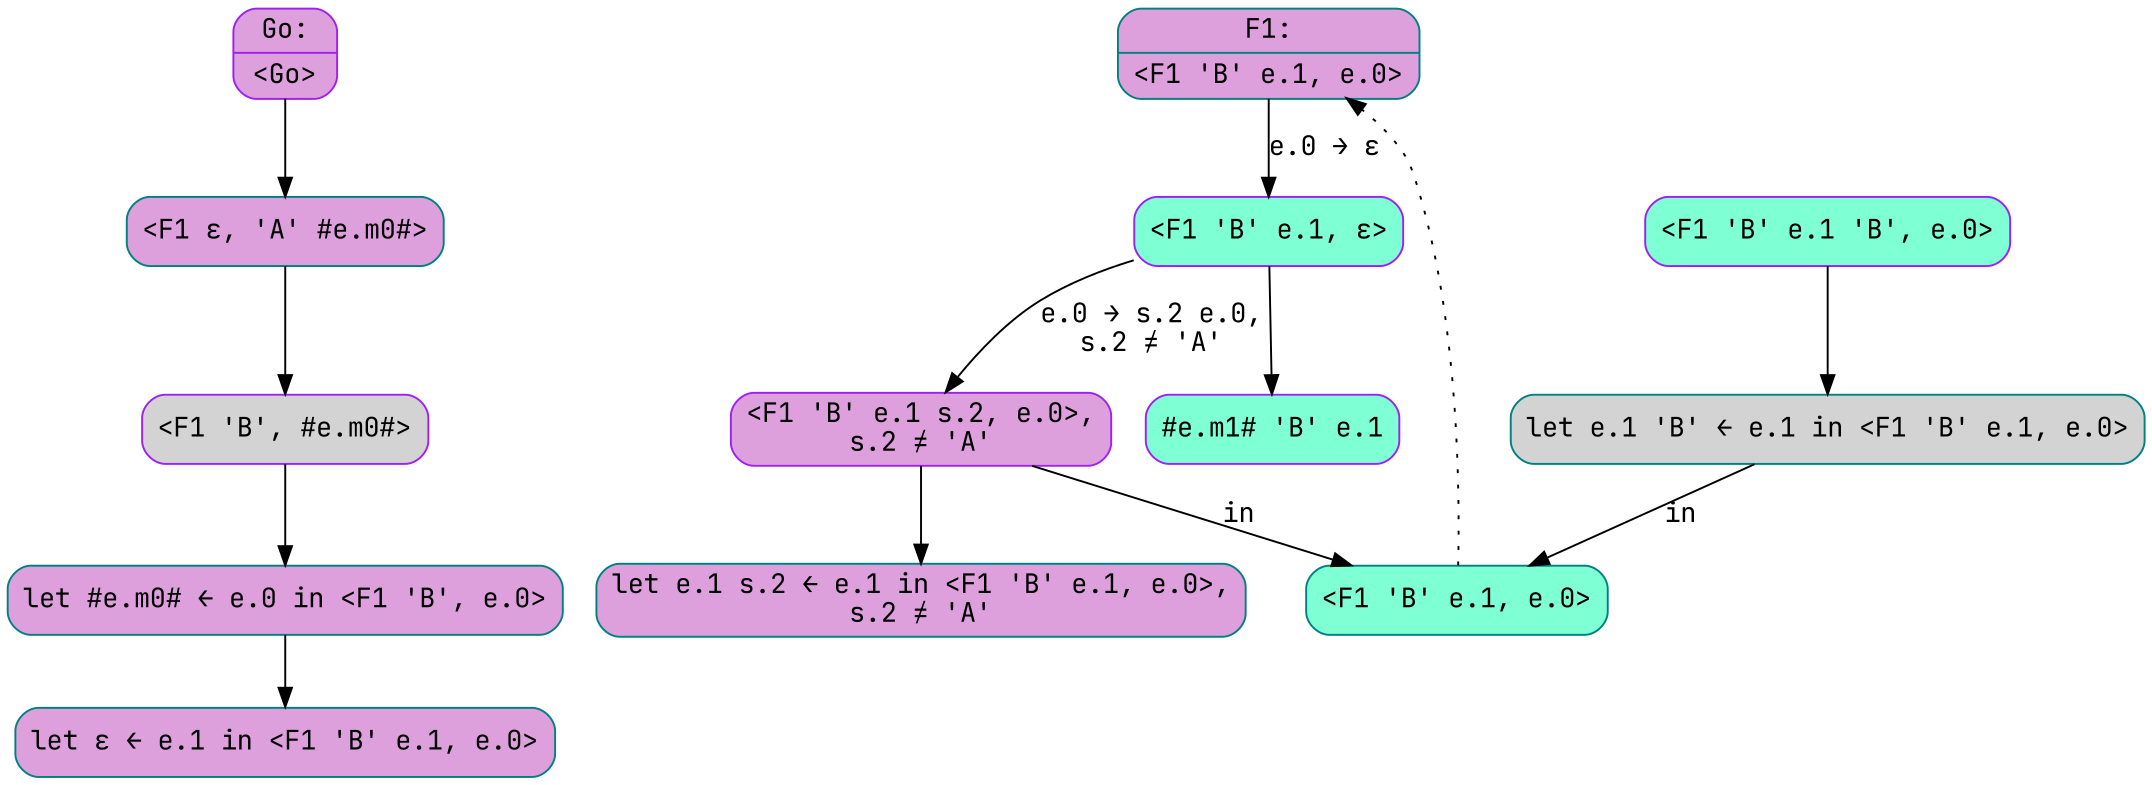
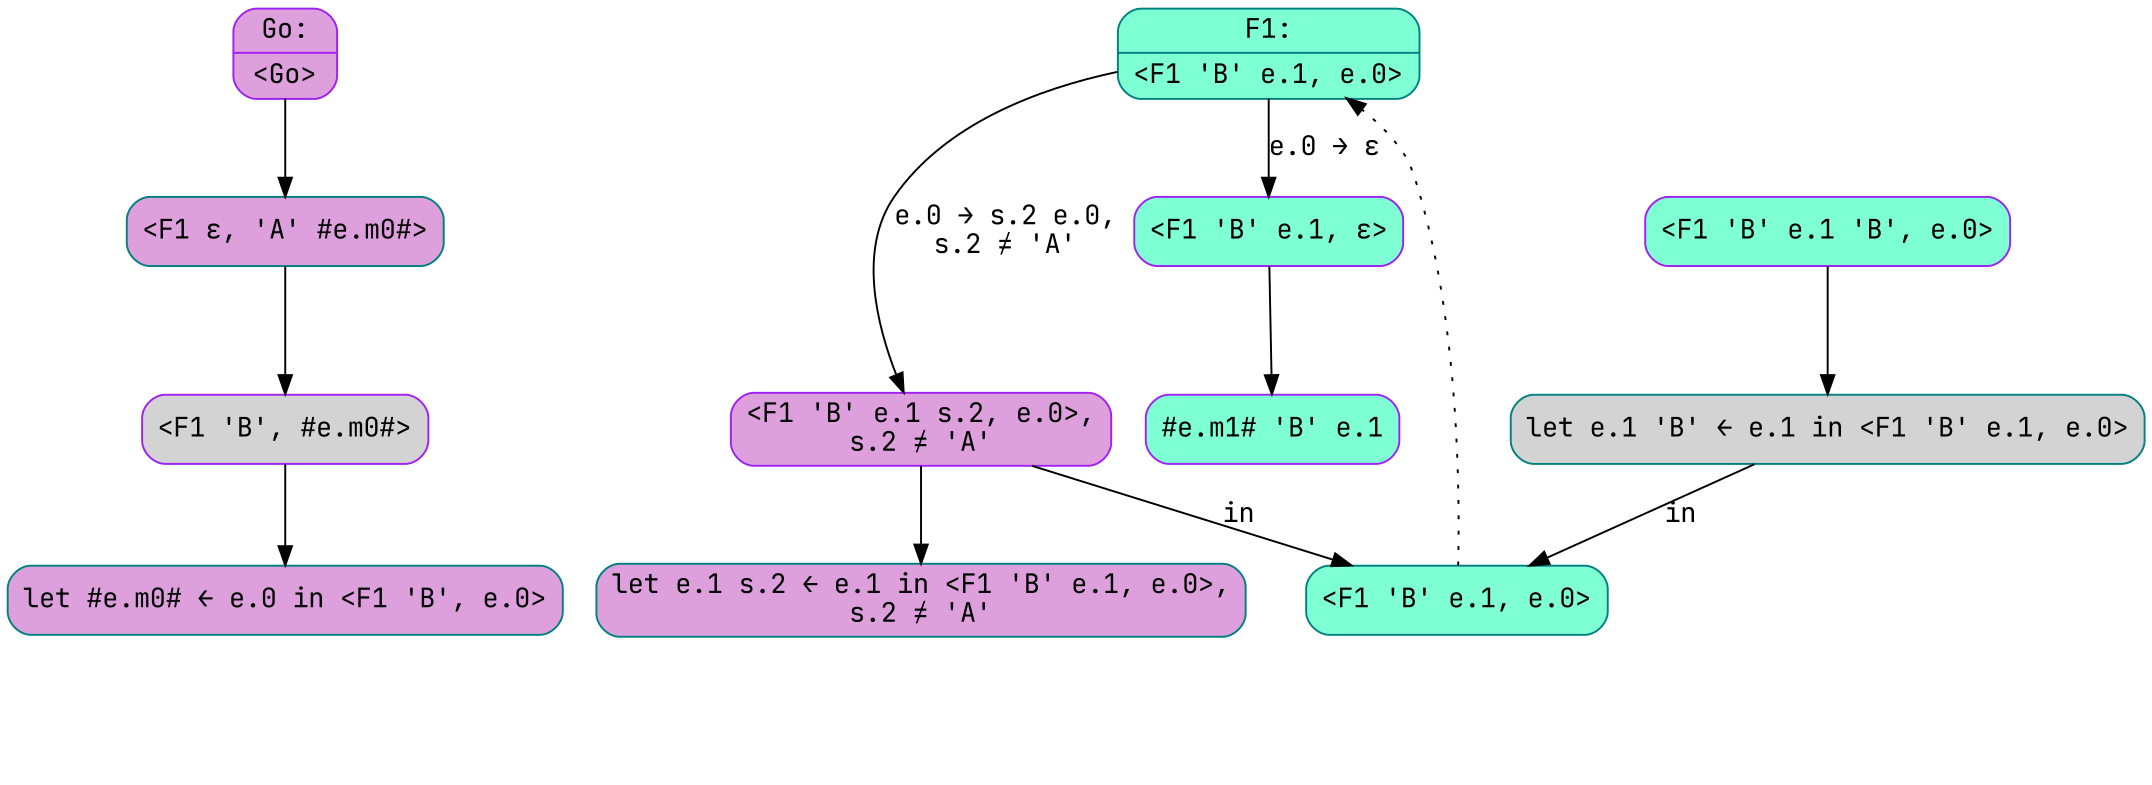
node "F1:": fillcolor plum -> aquamarine
edge "<F1 'B' e.1, ε>" -> "<F1 'B' e.1 s.2, e.0>, s.2 ≠ 'A'": now "F1:" -> "<F1 'B' e.1 s.2, e.0>, s.2 ≠ 'A'"
node "let ε ← e.1 in <F1 'B' e.1, e.0>": removed
